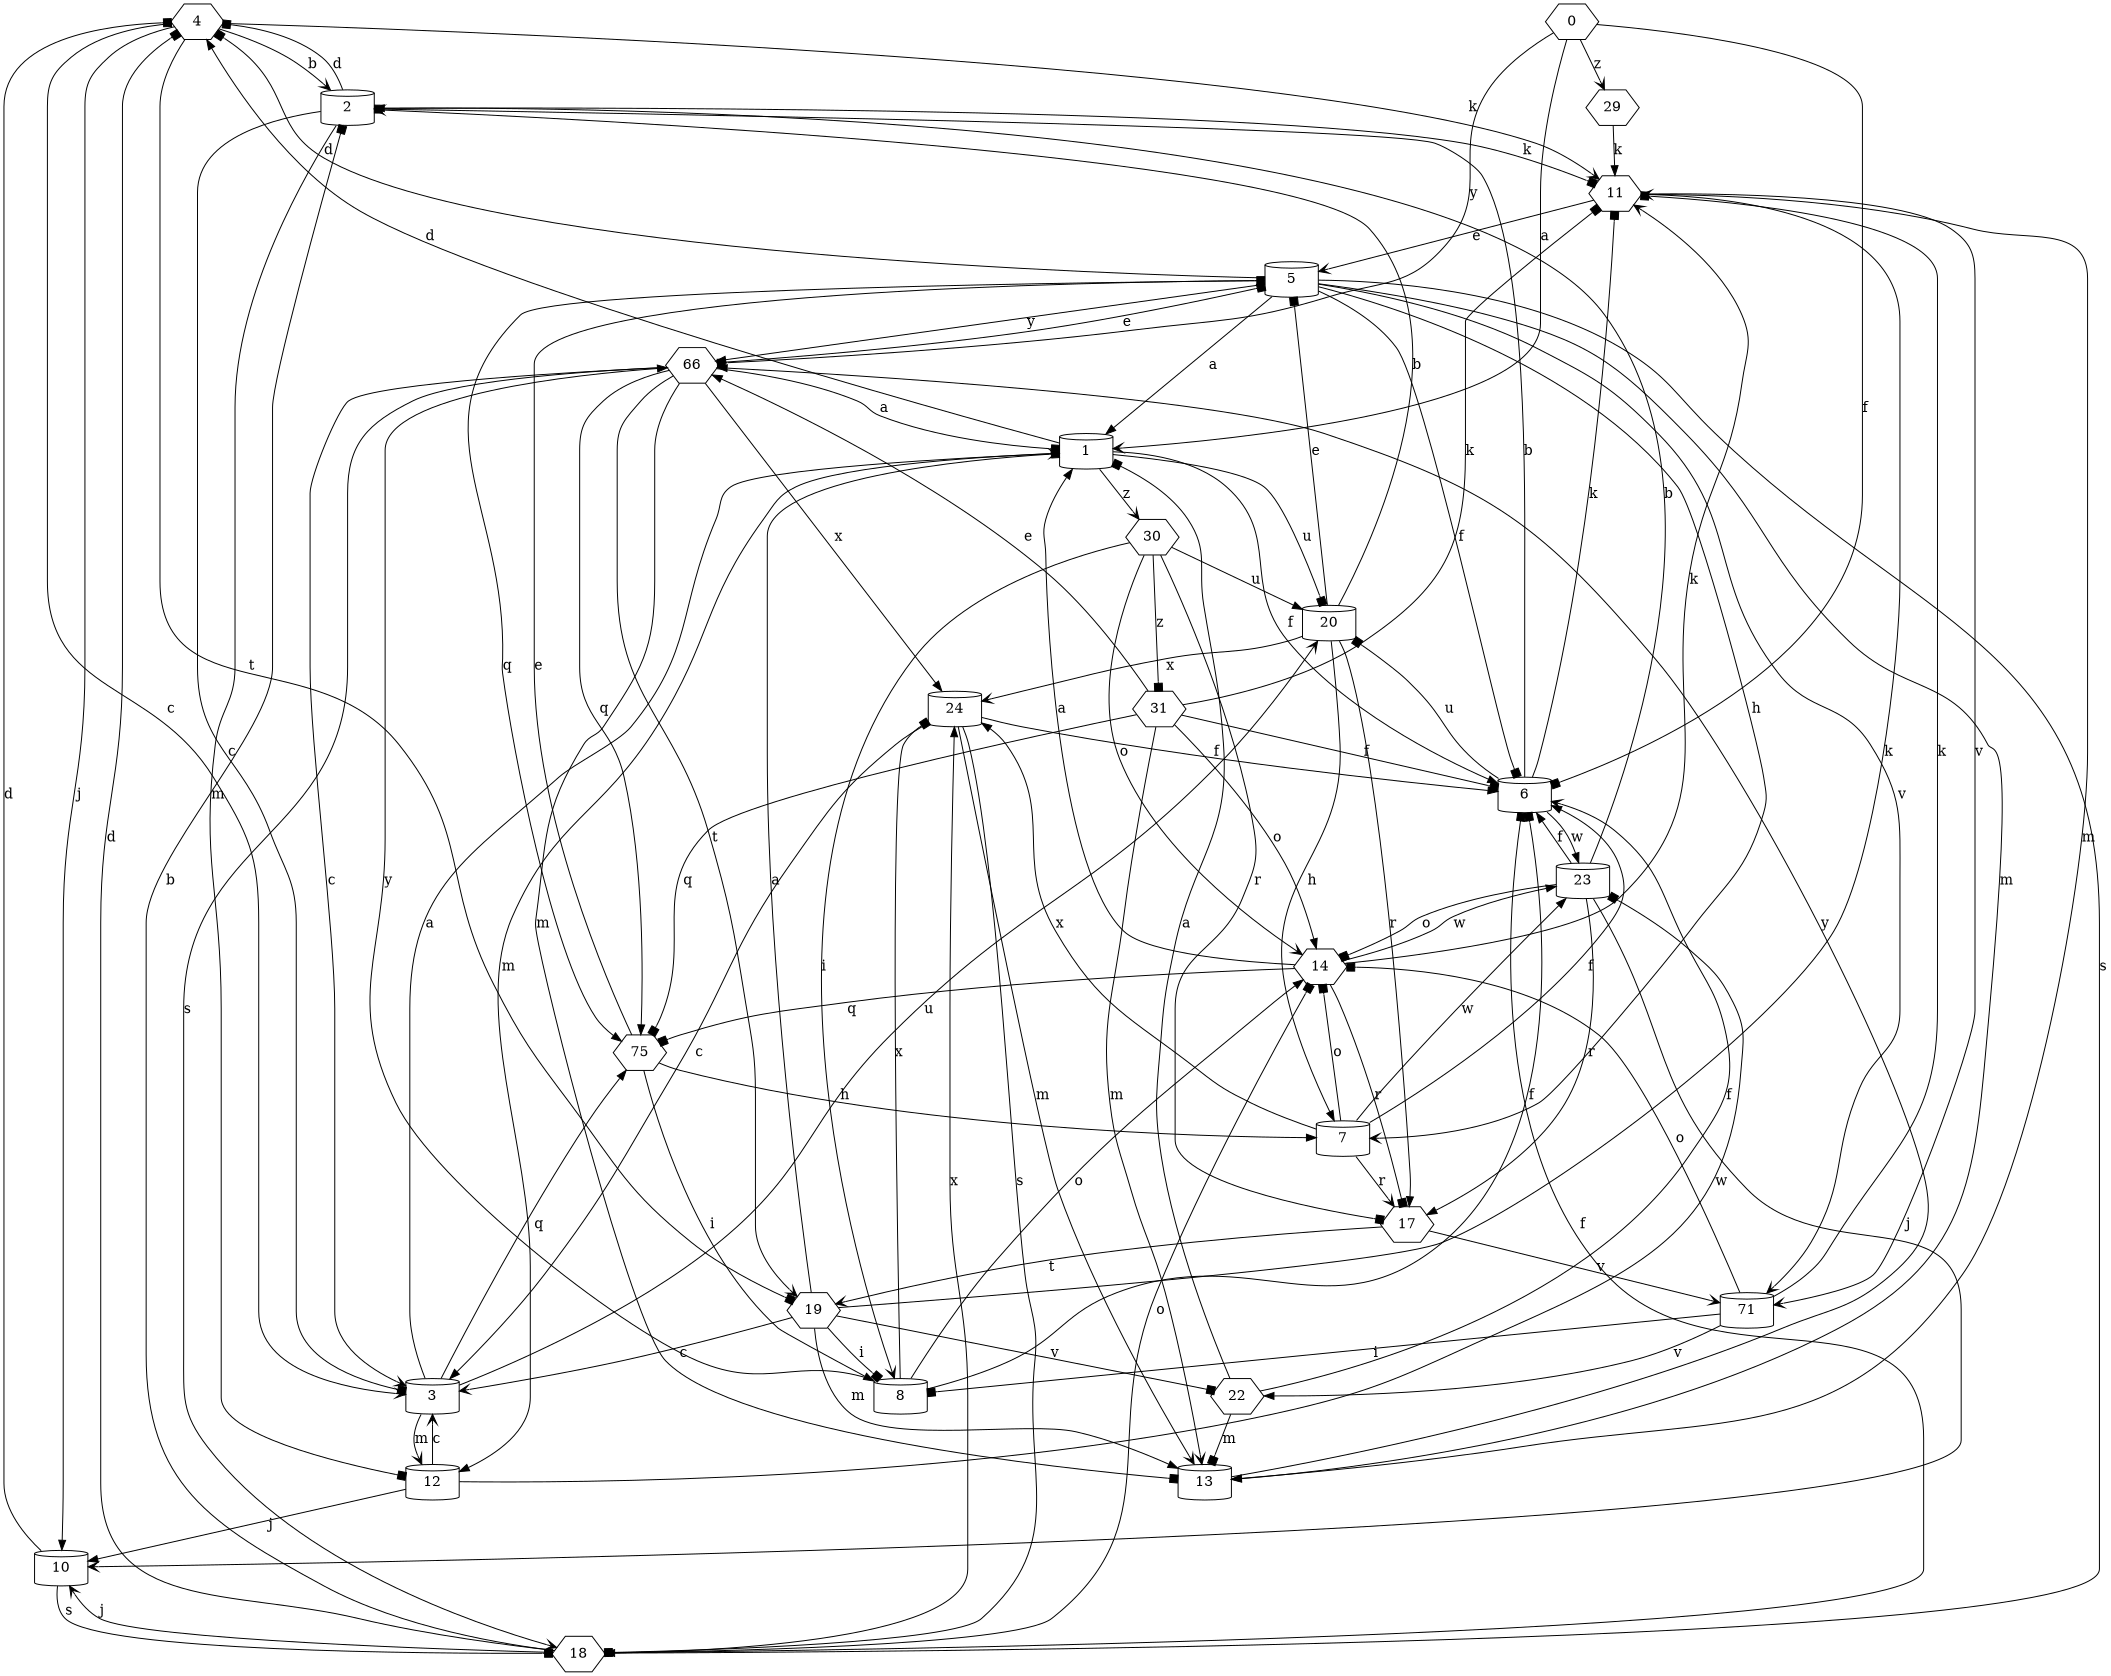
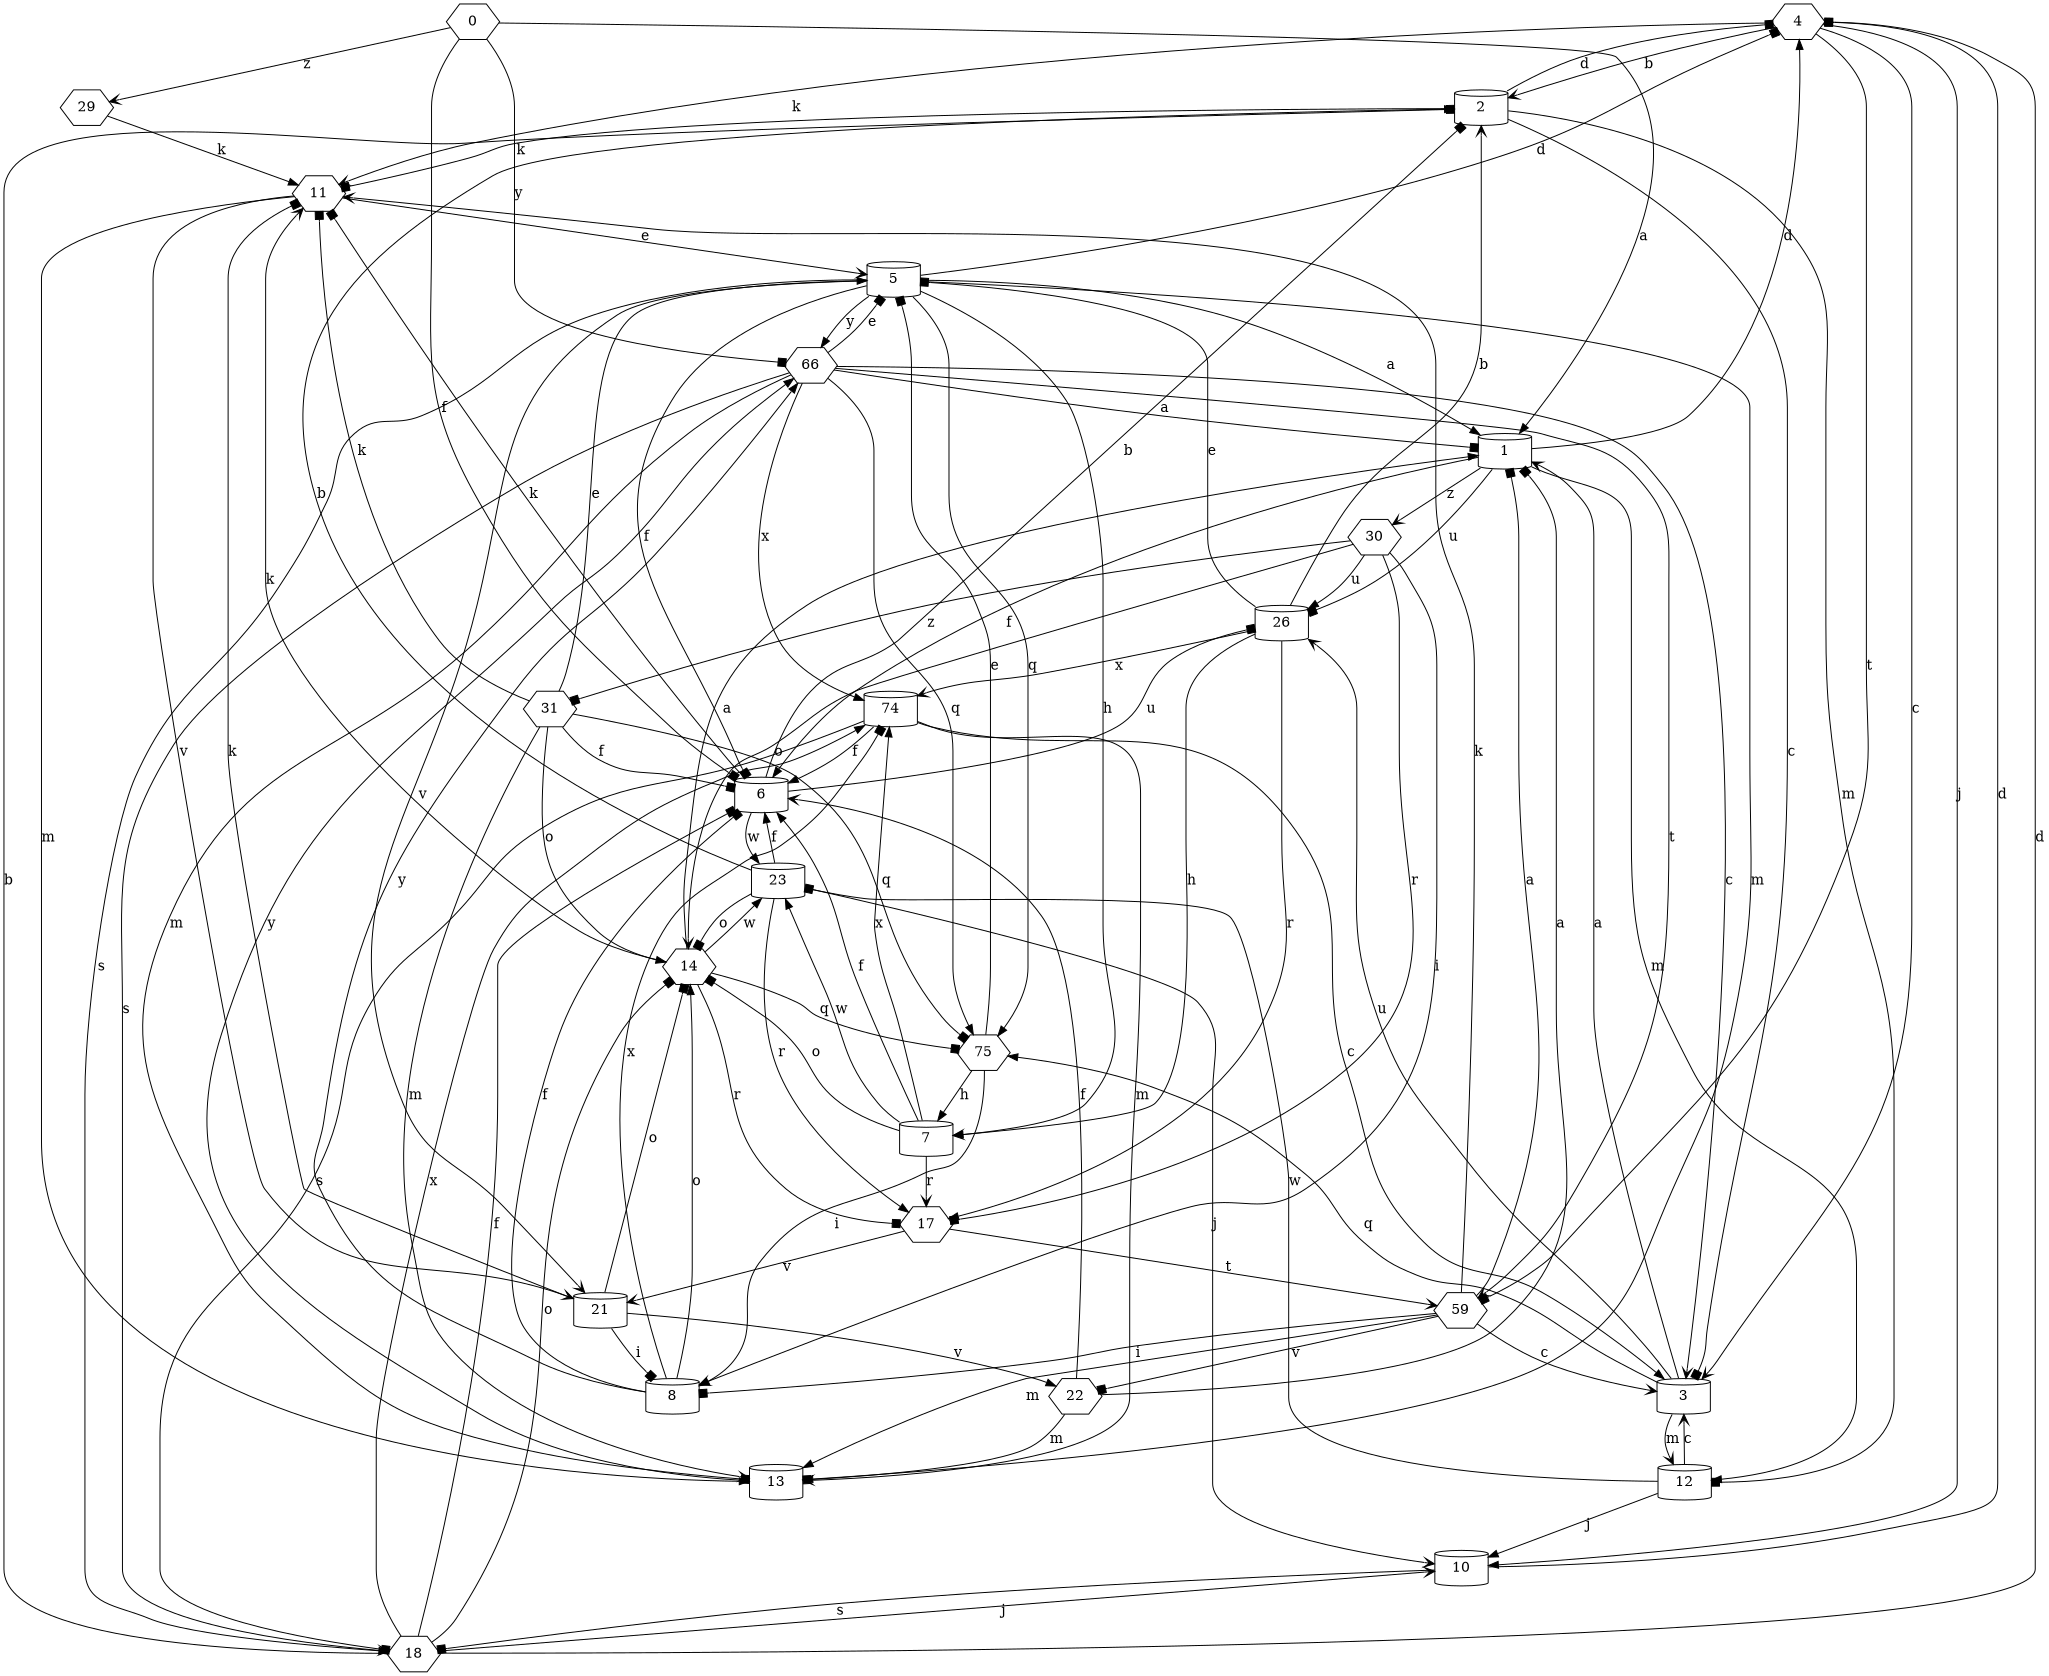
edge "0" -> "1": arrowhead vee -> normal
edge "31" -> "66": now "31" -> "5"
node "20": label "20" -> "26"
node "24": label "24" -> "74"
node "19": label "19" -> "59"
node "71": label "71" -> "21"
